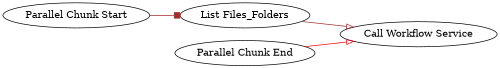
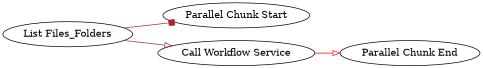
edge "Parallel Chunk Start" -> "List Files_Folders": reversed
edge "Parallel Chunk End" -> "Call Workflow Service": reversed
